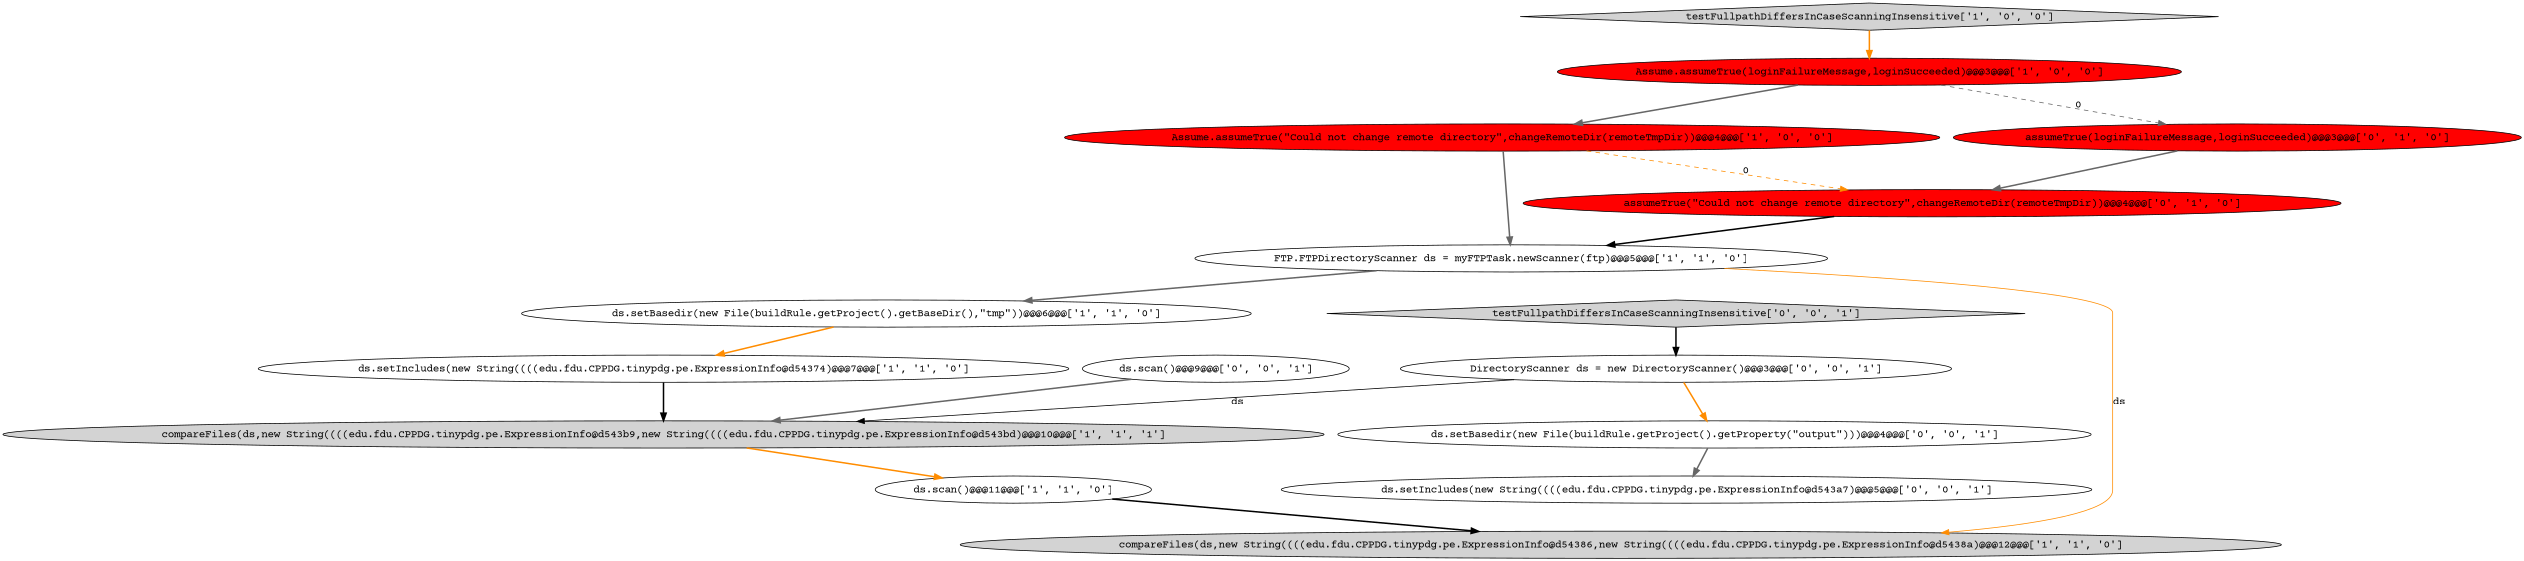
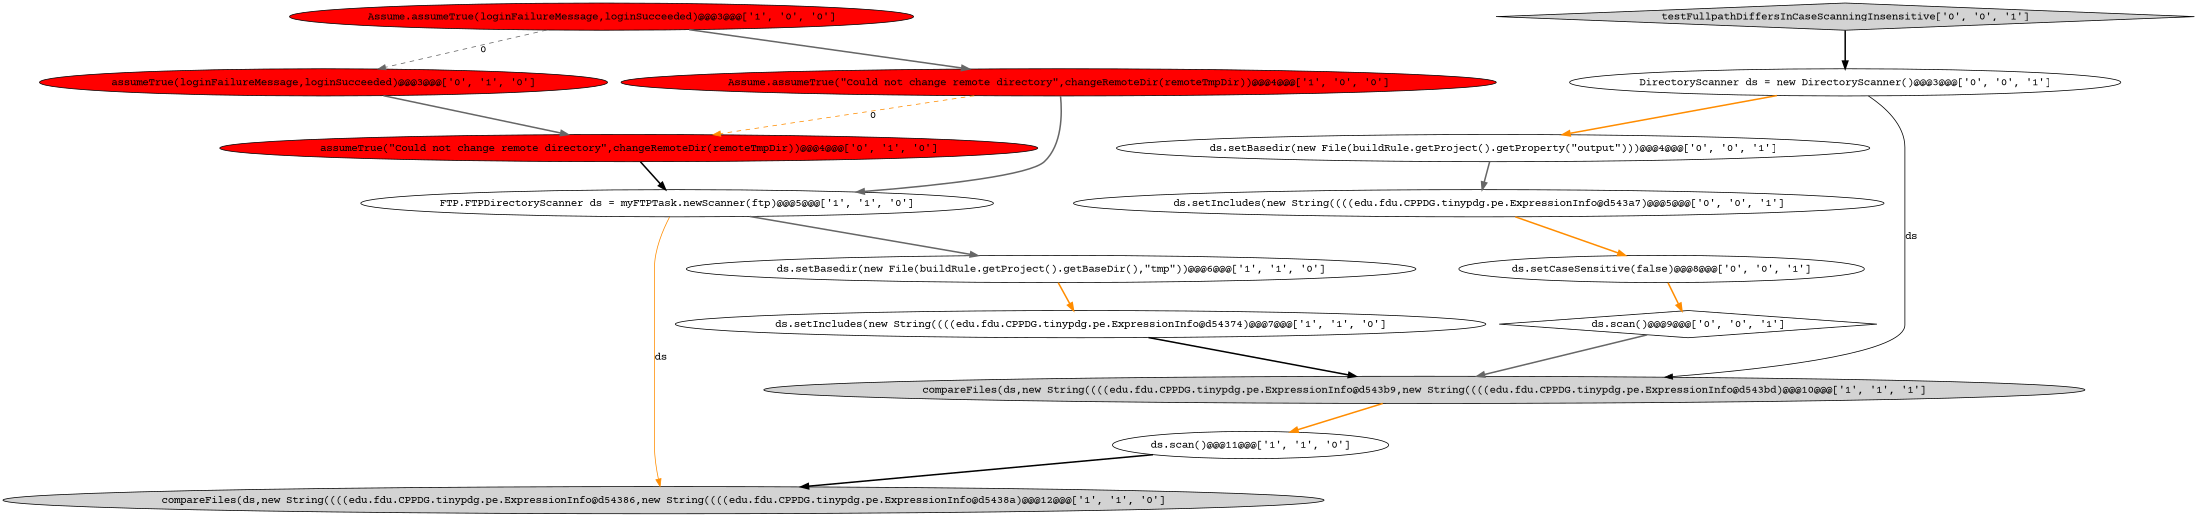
node "testFullpathDiffersInCaseScanningInsensitive['1', '0', '0']": removed
node "ds.setCaseSensitive(false)@@@8@@@['0', '0', '1']": added
node "ds.scan()@@@9@@@['0', '0', '1']": shape ellipse -> diamond
